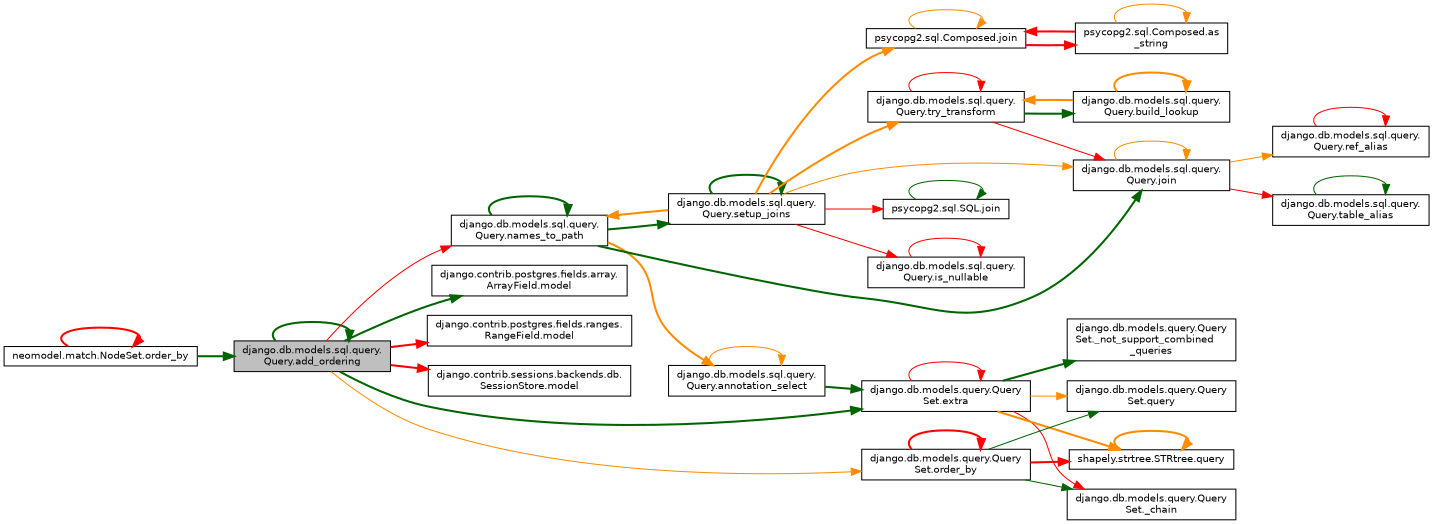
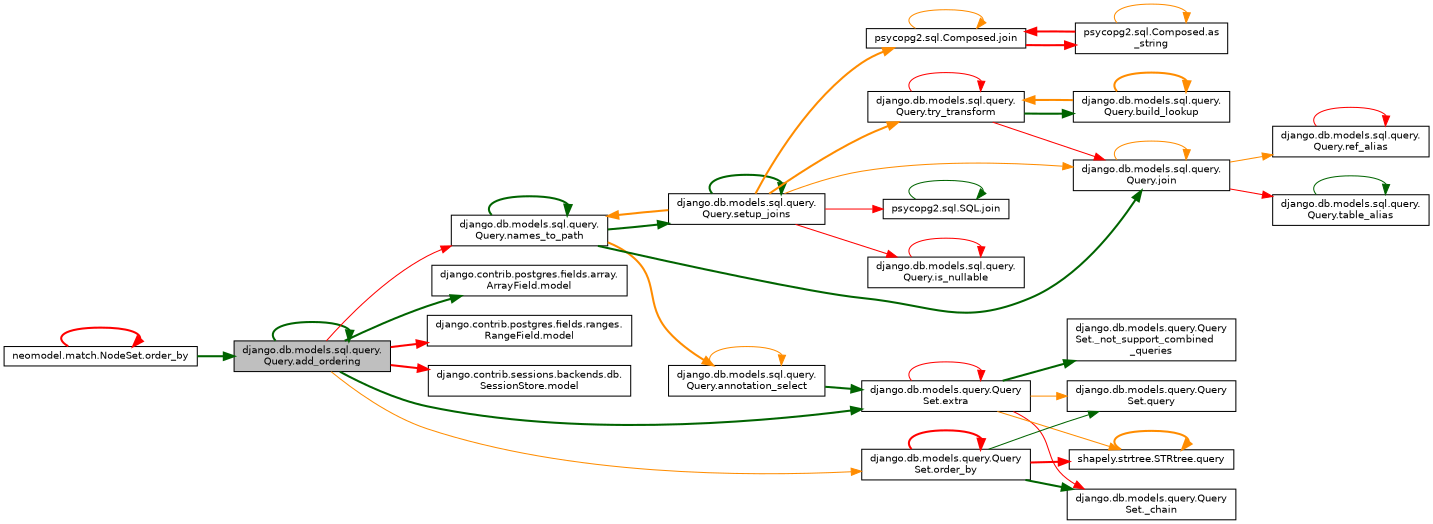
edge "django.db.models.query.Query Set.extra" -> "shapely.strtree.STRtree.query": style bold -> solid
edge "django.db.models.query.Query Set.order_by" -> "django.db.models.query.Query Set._chain": style solid -> bold
